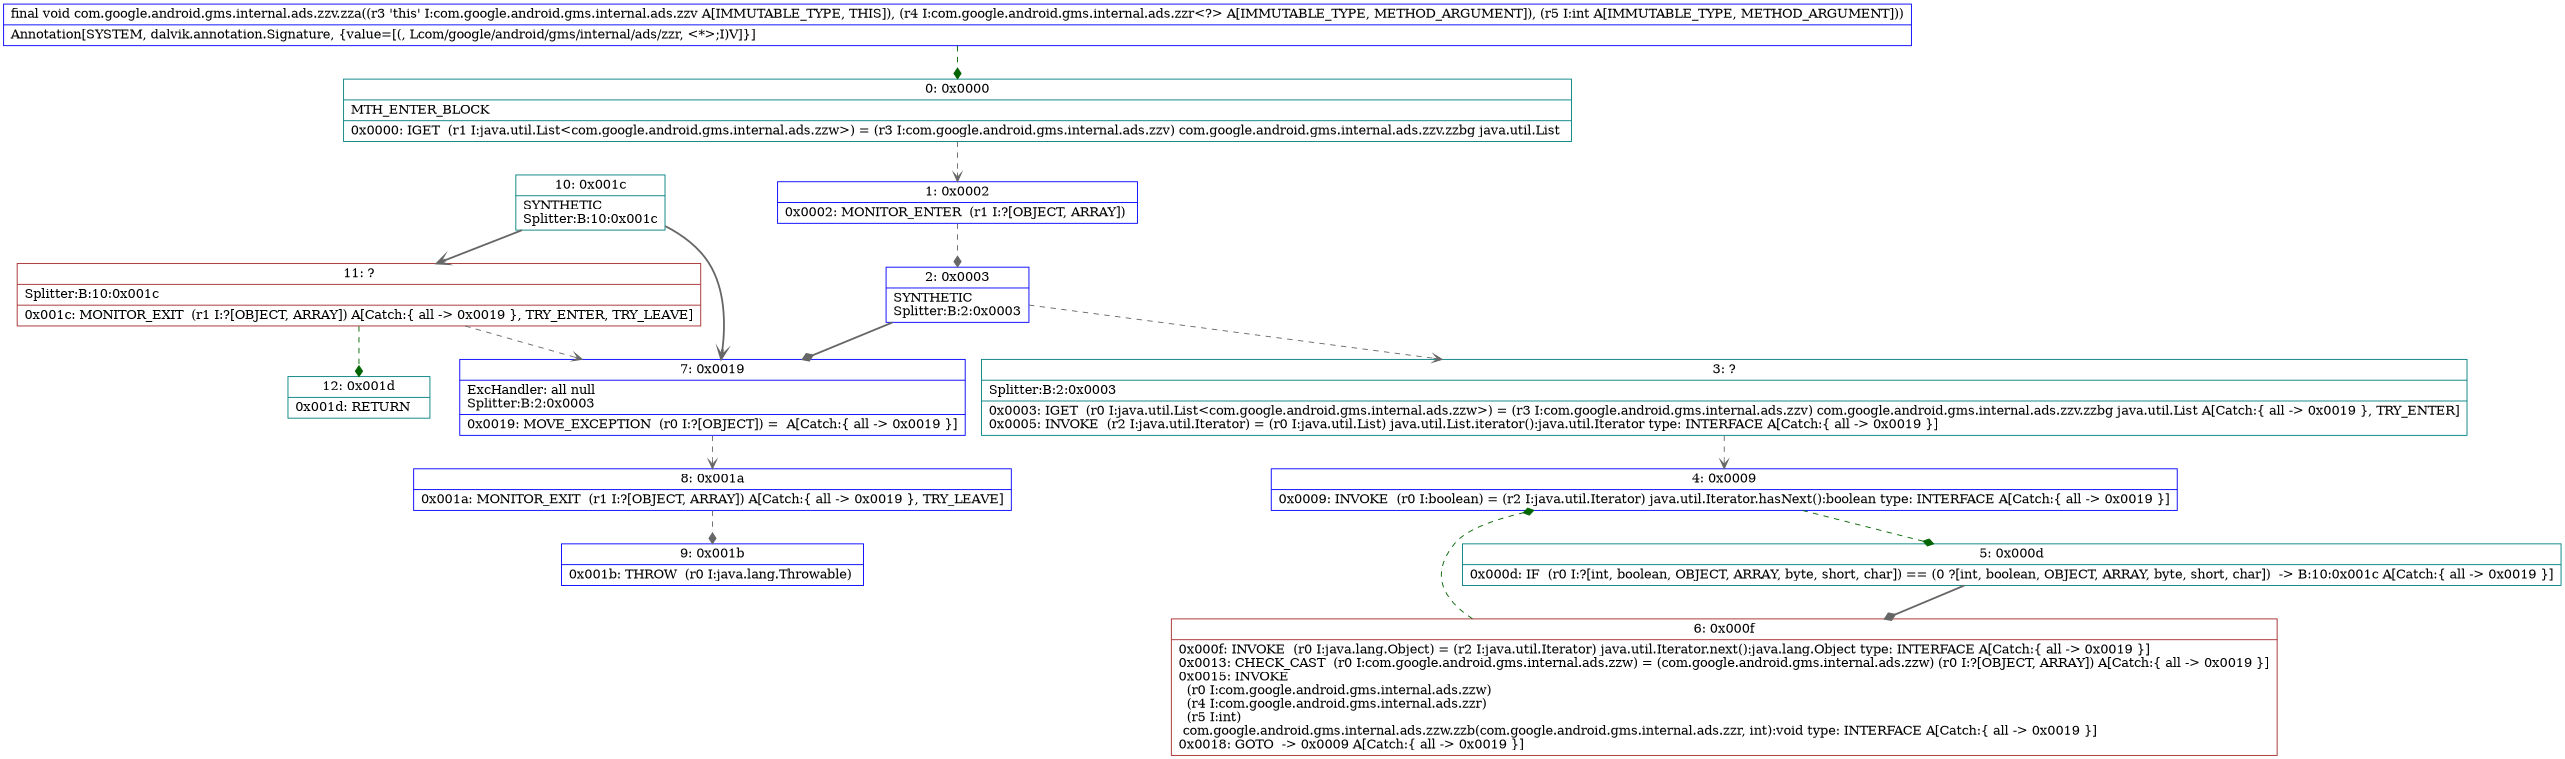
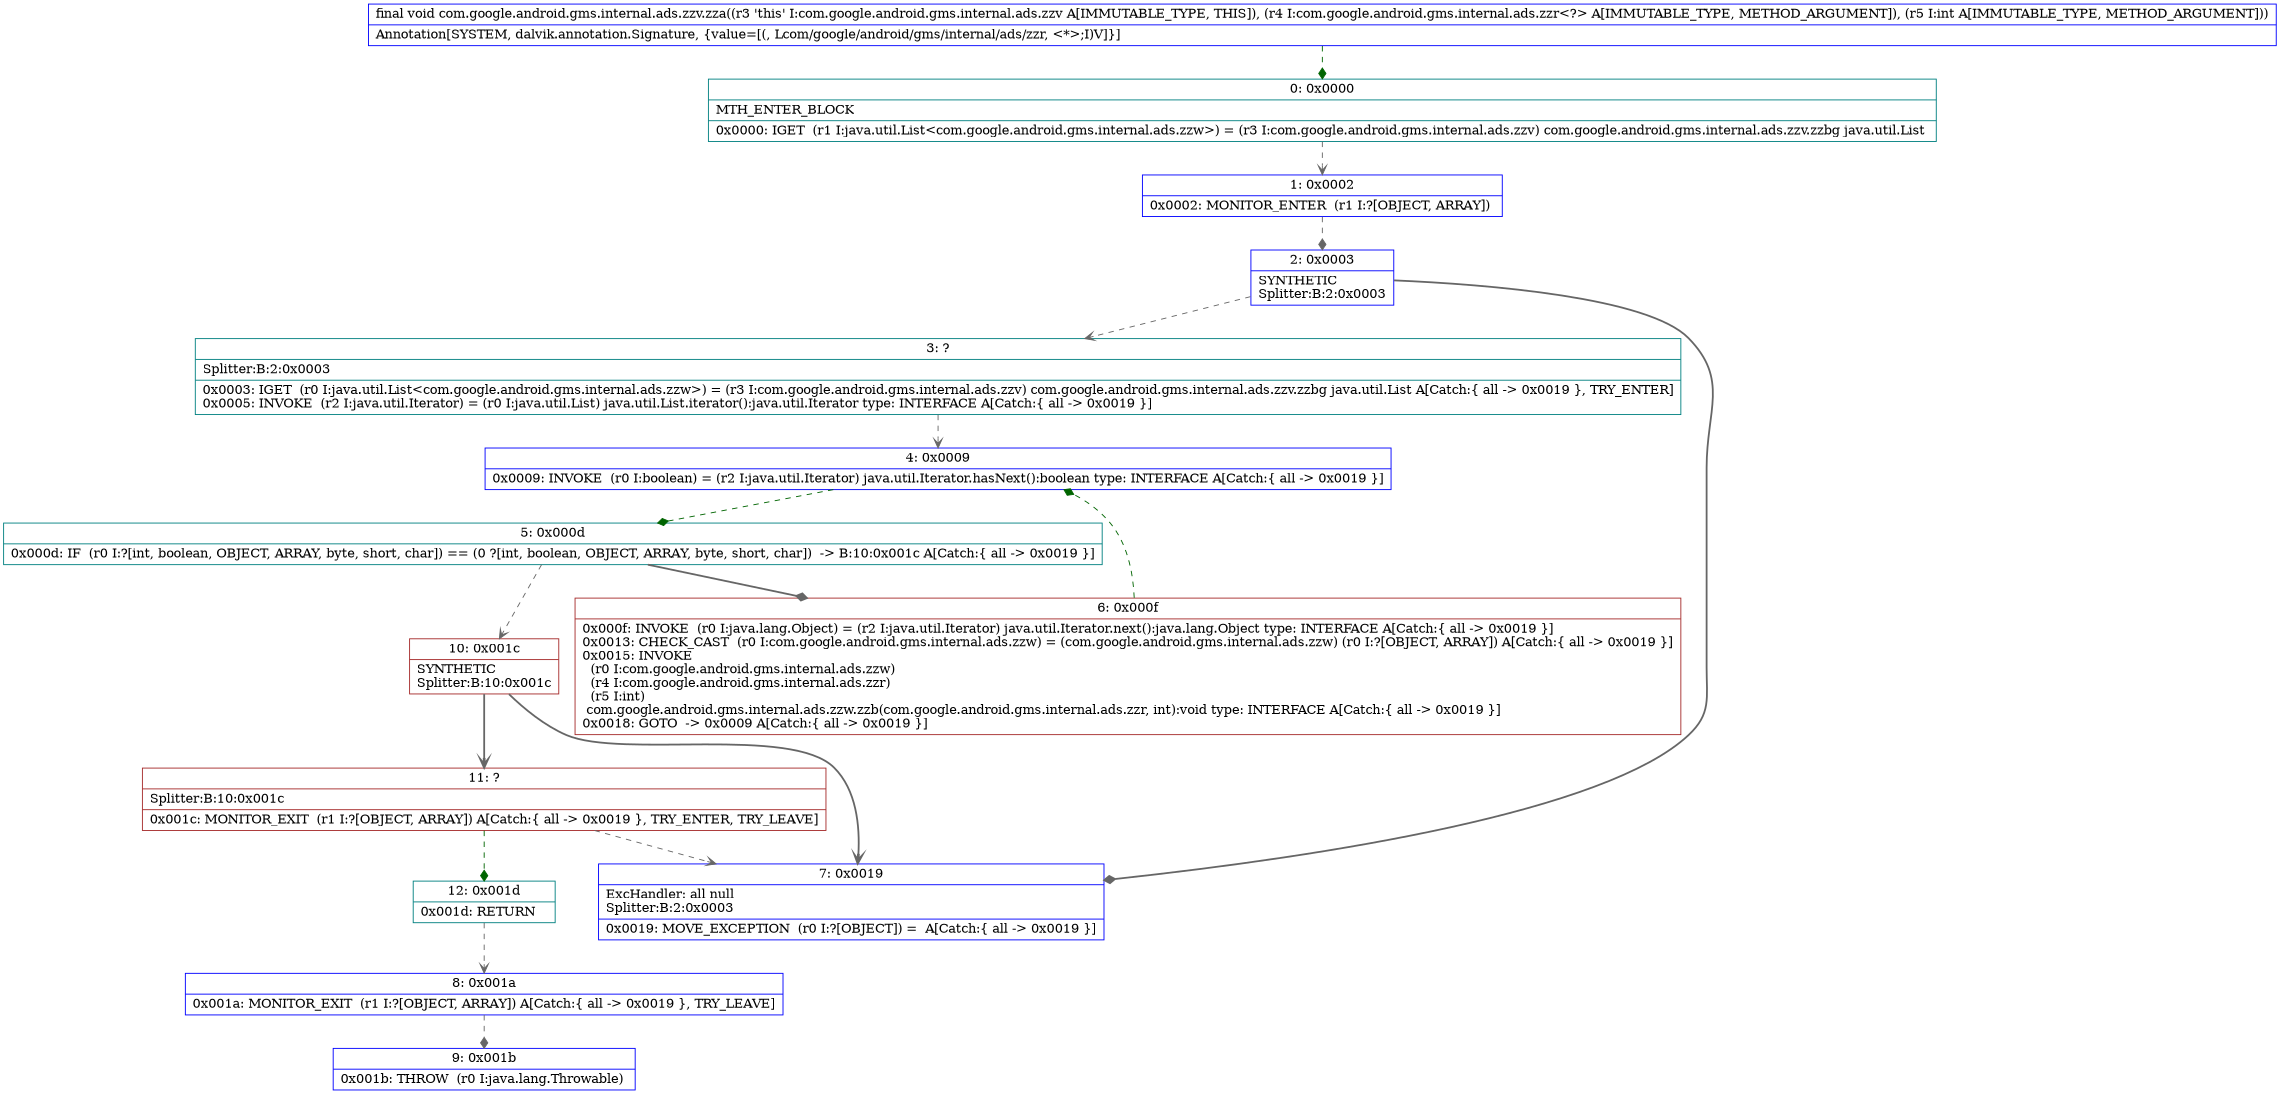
node "10: 0x001c": color teal -> brown
edge "7: 0x0019" -> "8: 0x001a": now "12: 0x001d" -> "8: 0x001a"
edge "5: 0x000d" -> "10: 0x001c": added
